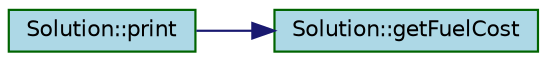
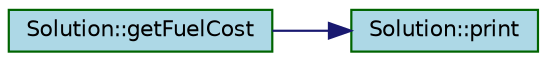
edge "Solution::print" -> "Solution::getFuelCost": reversed
